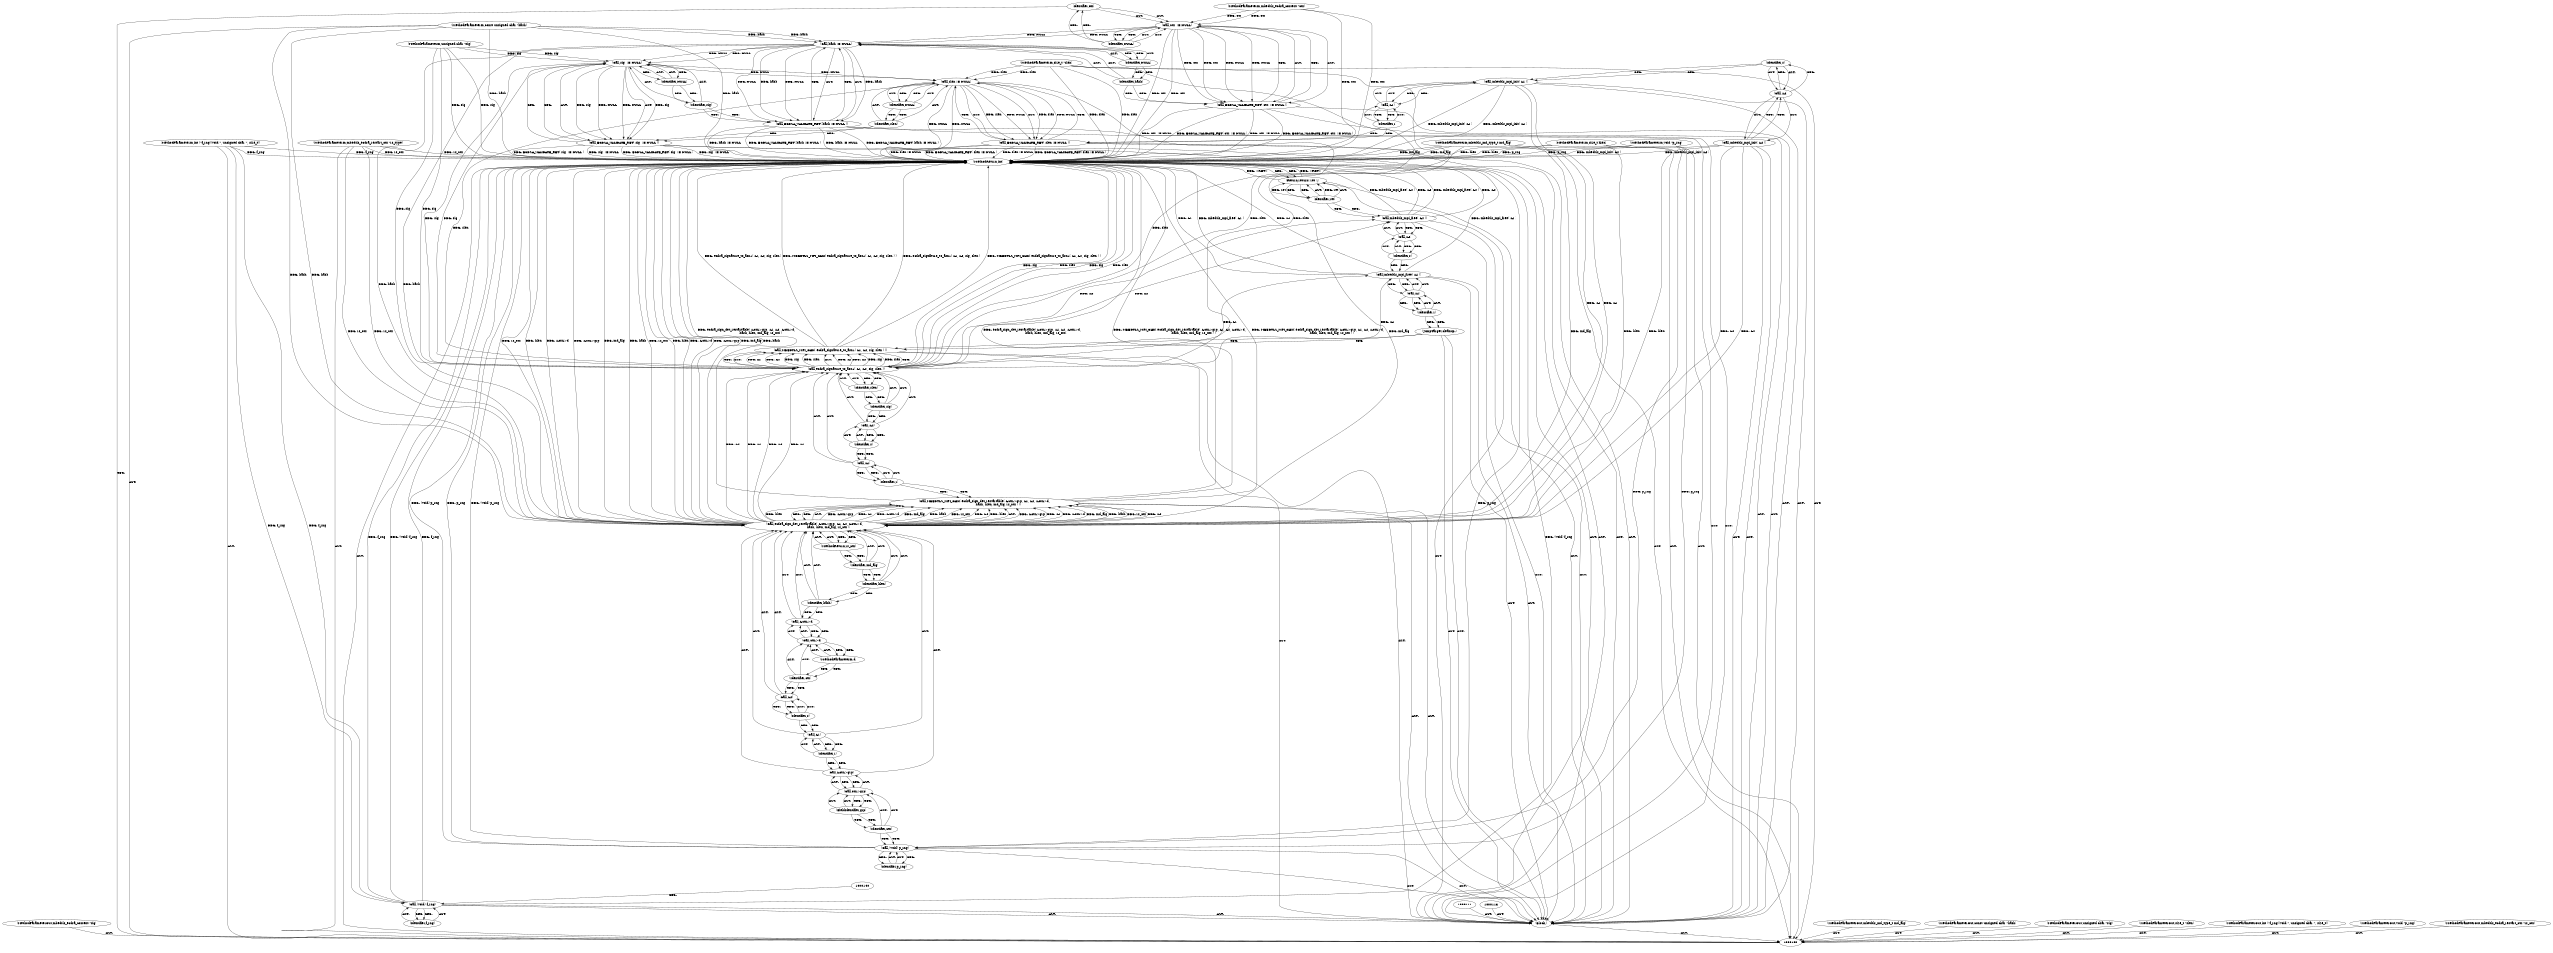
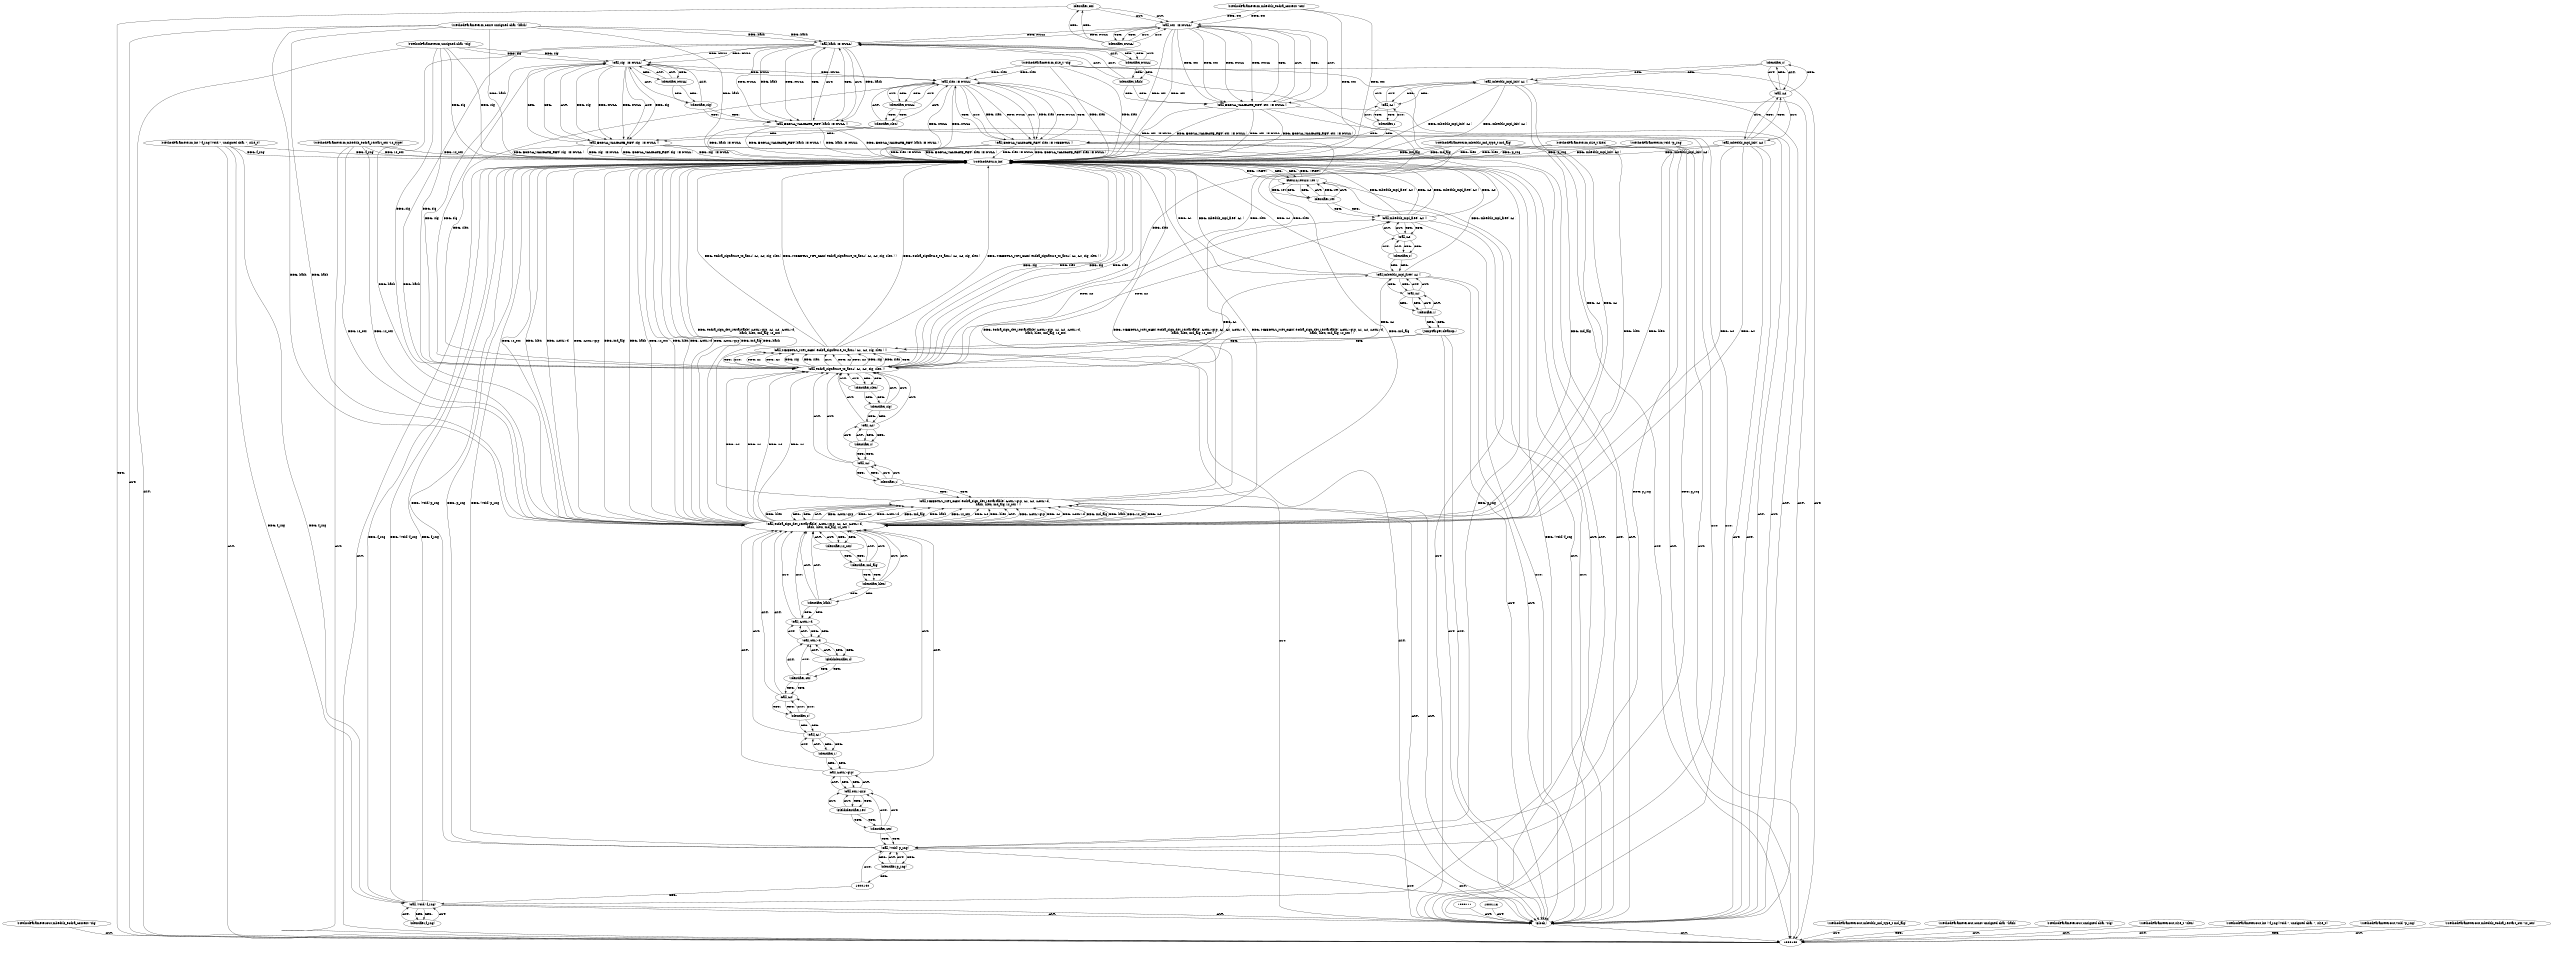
node "(MethodParameterIn,size_t *slen)": label "(MethodParameterIn,size_t *slen)" -> "(MethodParameterIn,size_t *sig)"
node "(Call,ECDSA_VALIDATE_RET( slen != NULL ))": label "(Call,ECDSA_VALIDATE_RET( slen != NULL ))" -> "(Call,ECDSA_VALIDATE_RET( slen != MBEDTLS ))"
node "(MethodReturn,rs_ctx)": label "(MethodReturn,rs_ctx)" -> "(Identifier,rs_ctx)"
node "(MethodParameterIn,d)": label "(MethodParameterIn,d)" -> "(FieldIdentifier,d)"
node "(FieldIdentifier,grp)": label "(FieldIdentifier,grp)" -> "(FieldIdentifier,ret)"
edge "1000140" -> "(Call,(void) p_rng)": added, label "AST:"
edge "(Identifier,p_rng)" -> "1000140": added, label "CFG:"
edge "(MethodParameterOut,const unsigned char *hash)" -> "1000100": label "AST: " -> "CFG: "
edge "(MethodParameterOut,void *p_rng)" -> "1000100": label "AST: " -> "CFG: "
edge "(MethodParameterIn,unsigned char *sig)" -> "1000100": added, label "AST:"
